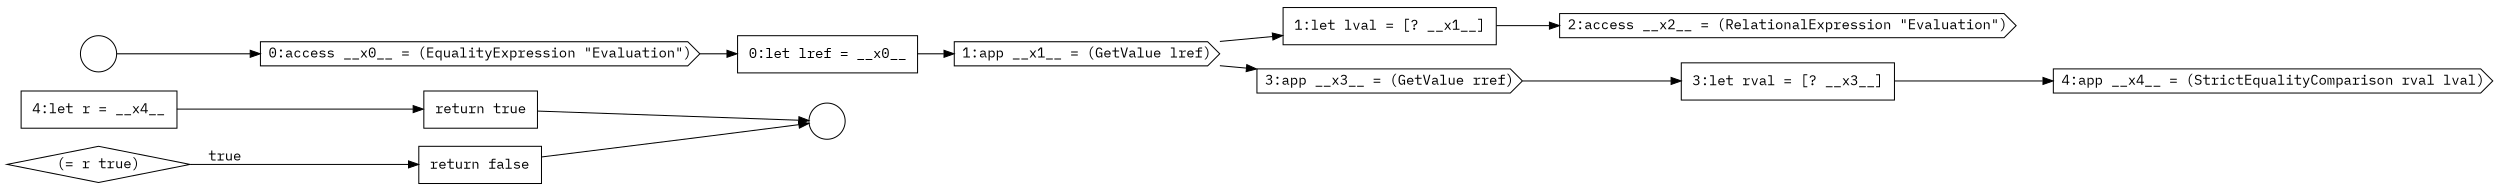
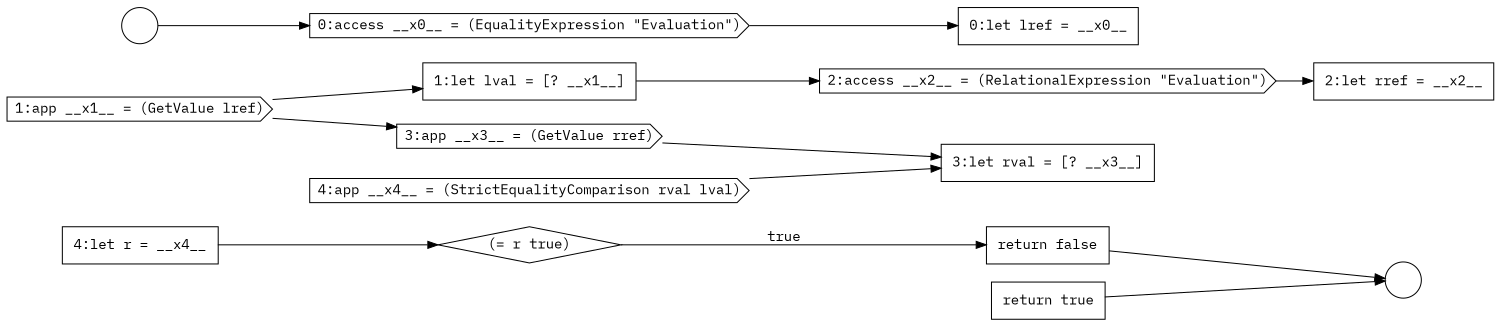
edge "0:let lref = __x0__" -> "1:app __x1__ = (GetValue lref)": removed
node "2:let rref = __x2__": added
edge "3:let rval = [? __x3__]" -> "4:app __x4__ = (StrictEqualityComparison rval lval)": reversed
edge "4:let r = __x4__" -> "return true": now "4:let r = __x4__" -> "(= r true)"
